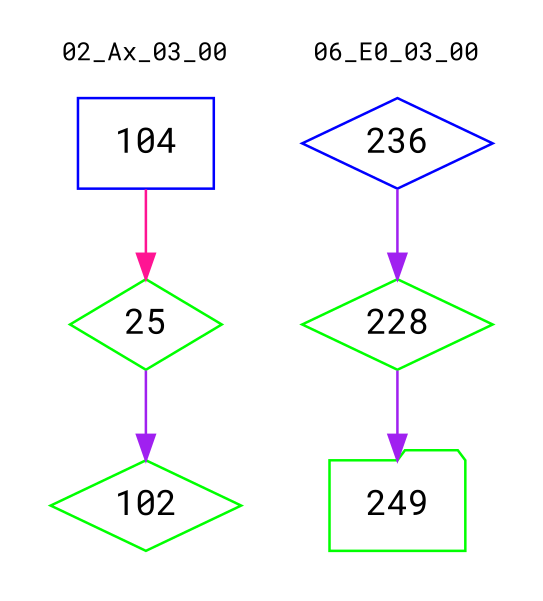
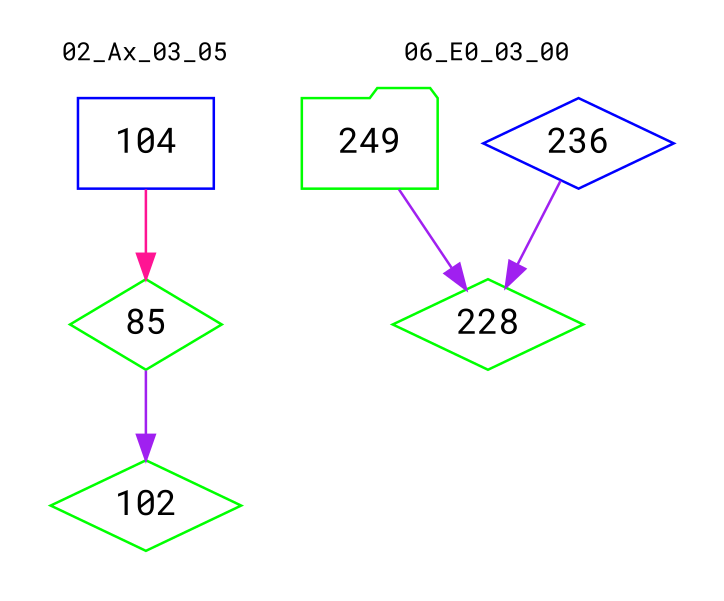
cluster "02_Ax_03_00": label "02_Ax_03_00" -> "02_Ax_03_05"
node "25": label "25" -> "85"
edge "228" -> "249": reversed
